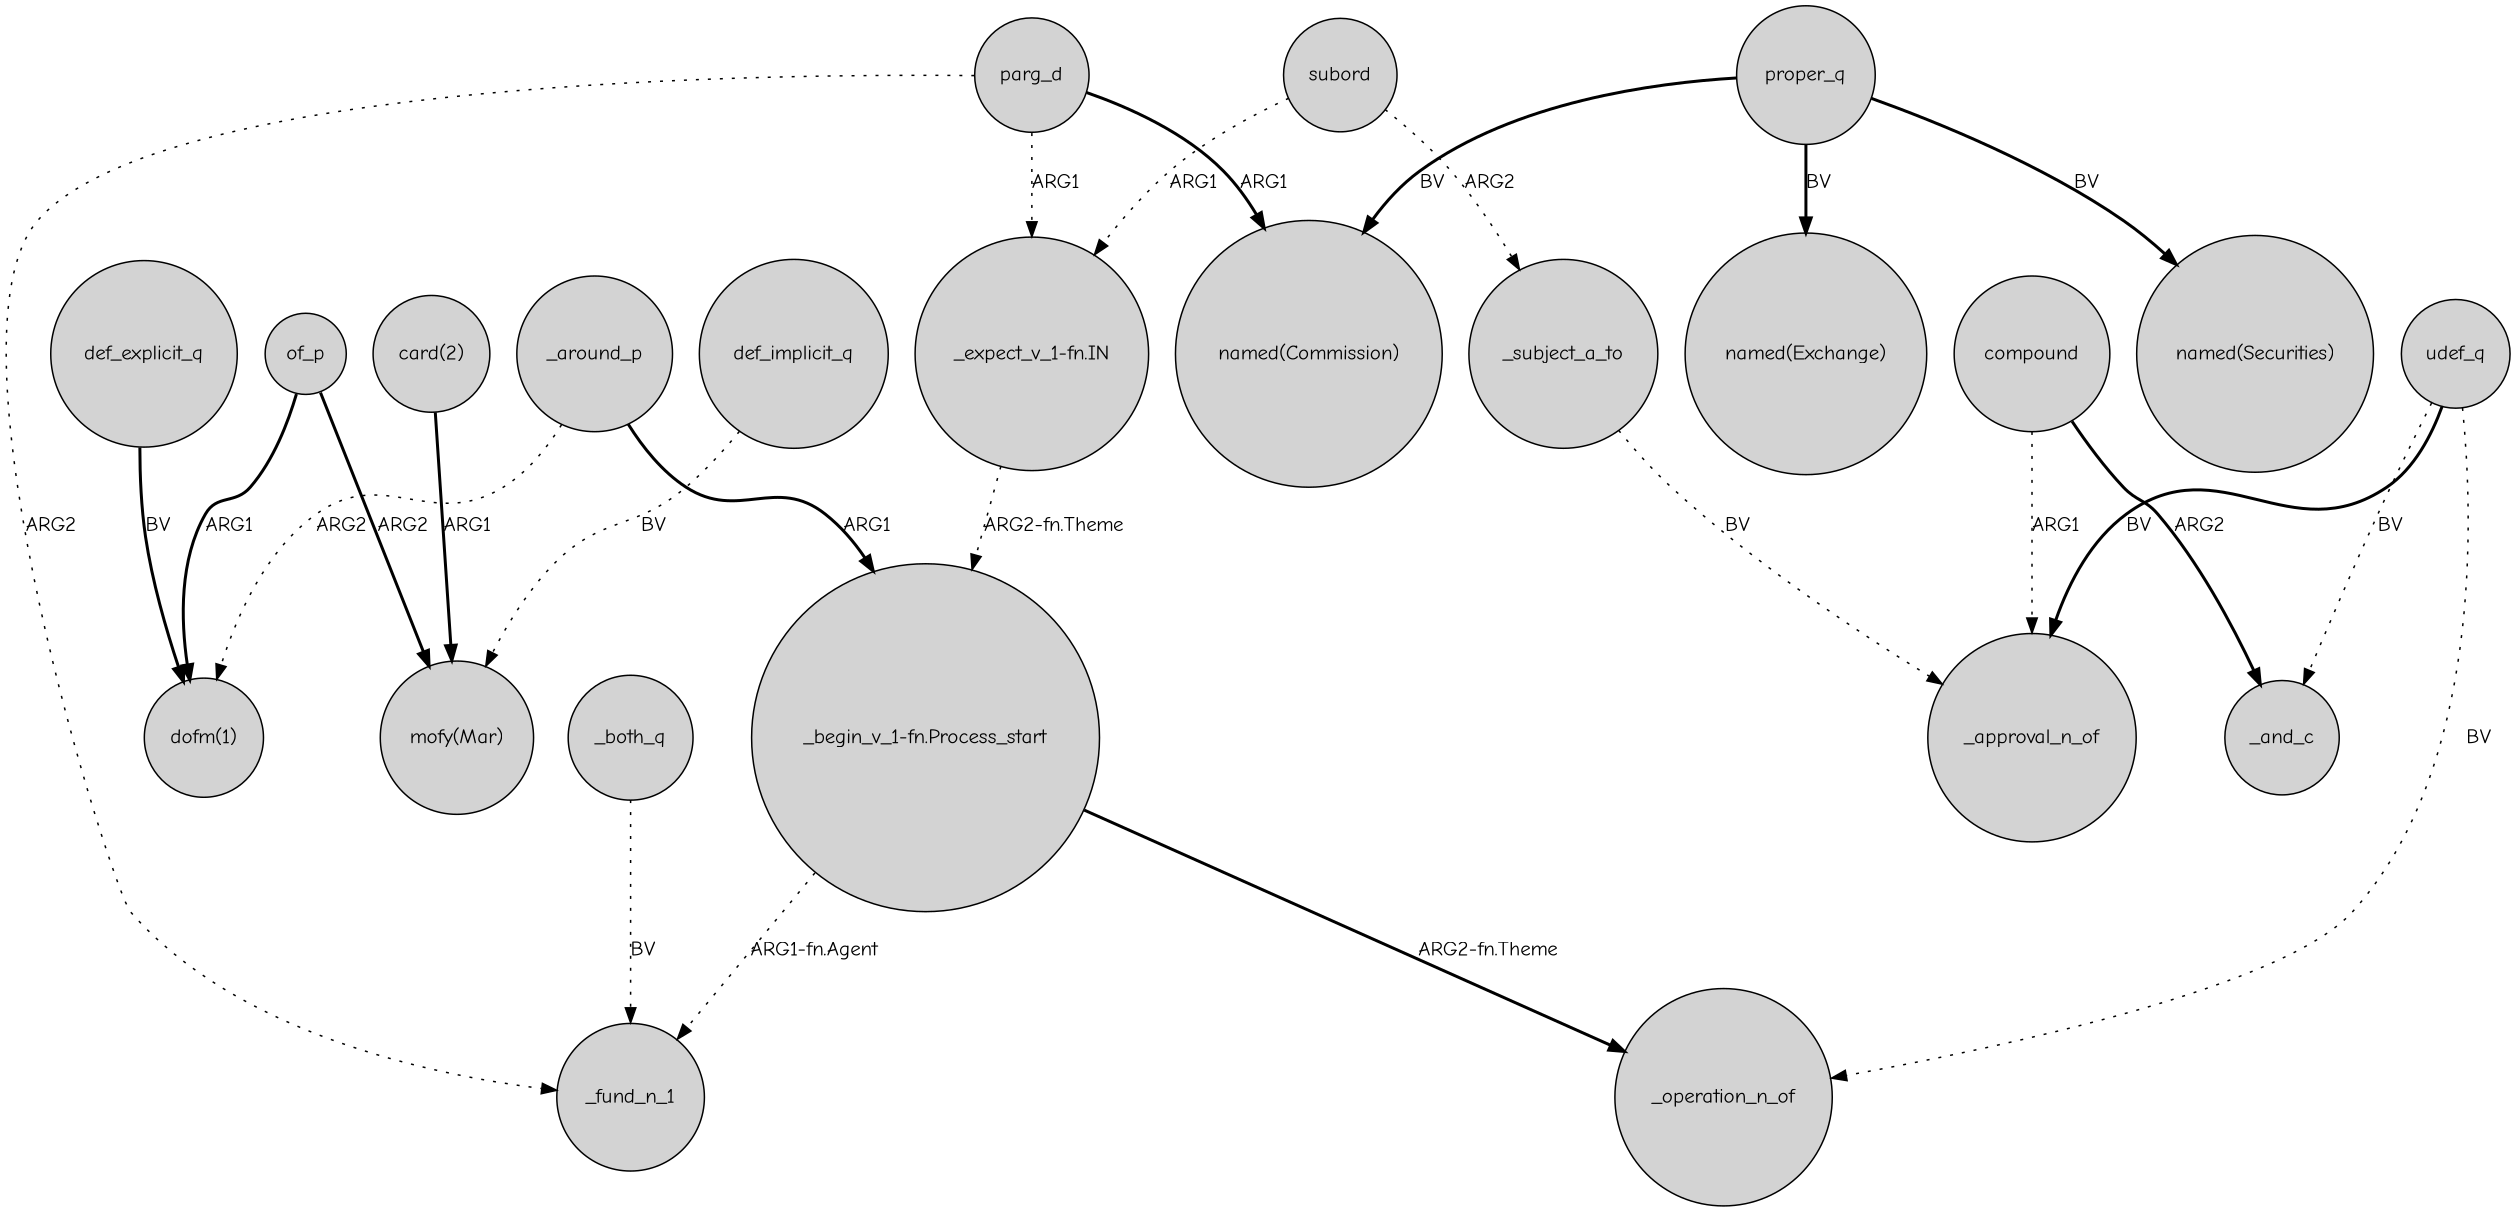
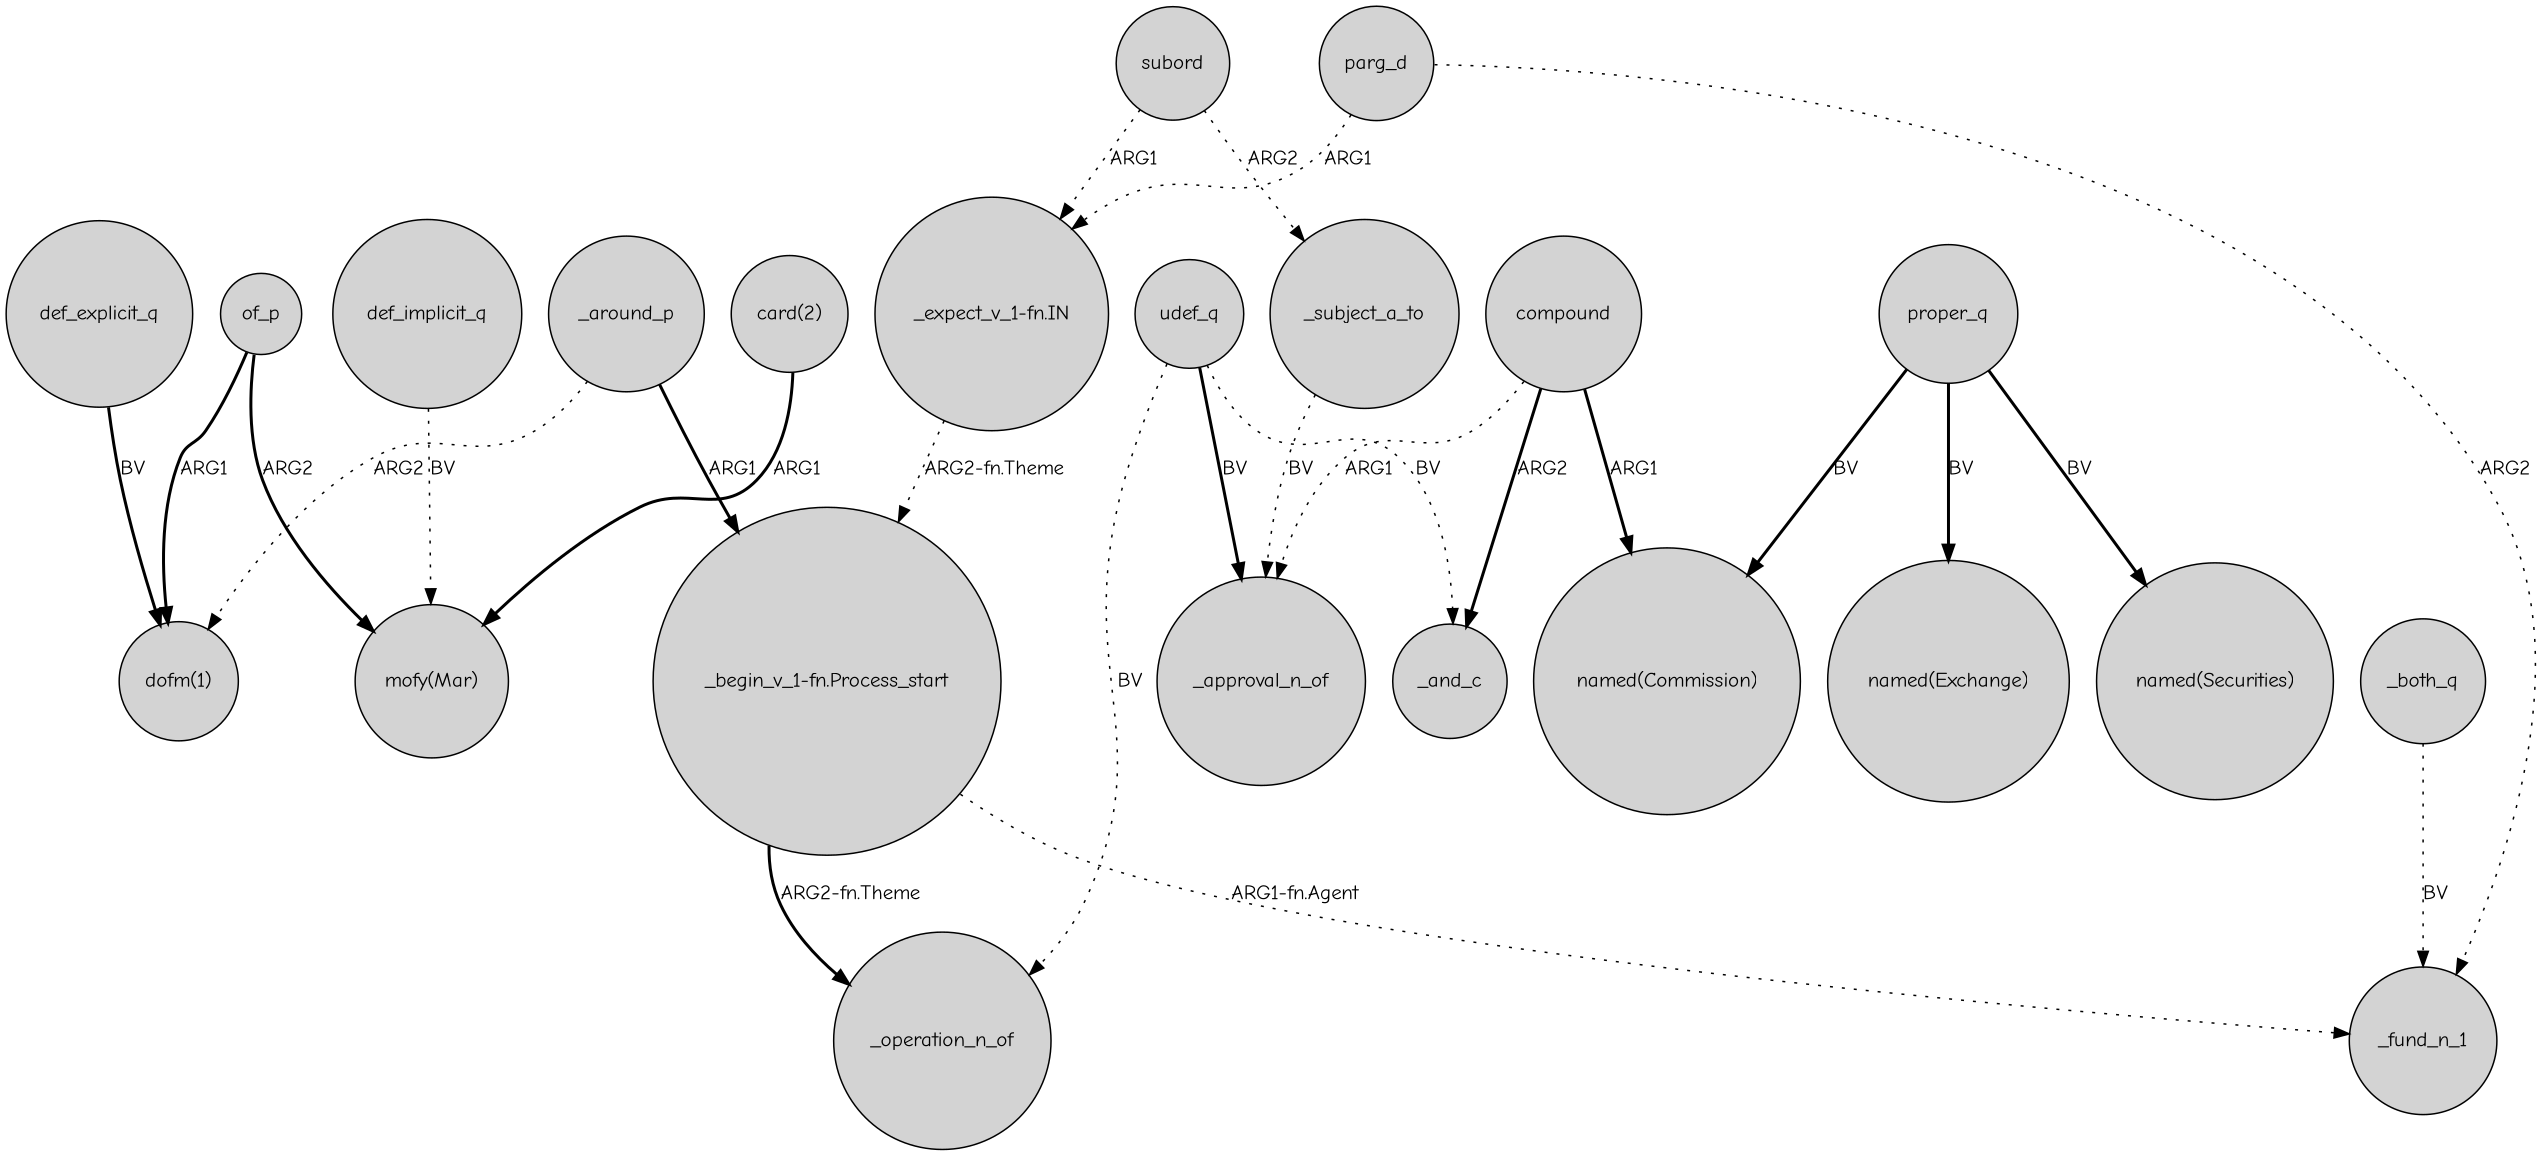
edge "parg_d" -> "named(Commission)": now "compound" -> "named(Commission)"
